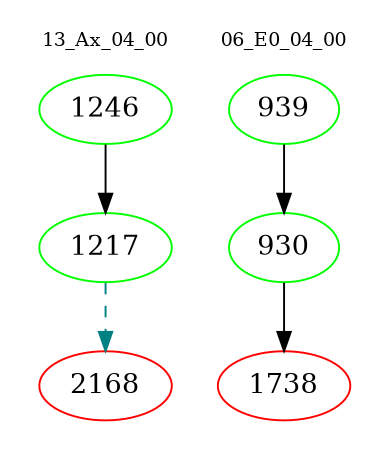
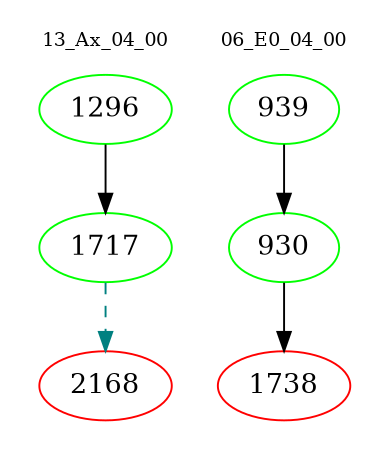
node "1246": label "1246" -> "1296"
node "1217": label "1217" -> "1717"
